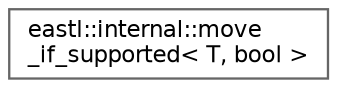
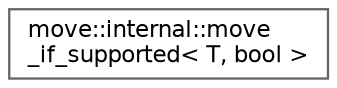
node "eastl::internal::move _if_supported< T, bool >": label "eastl::internal::move _if_supported< T, bool >" -> "move::internal::move _if_supported< T, bool >"
